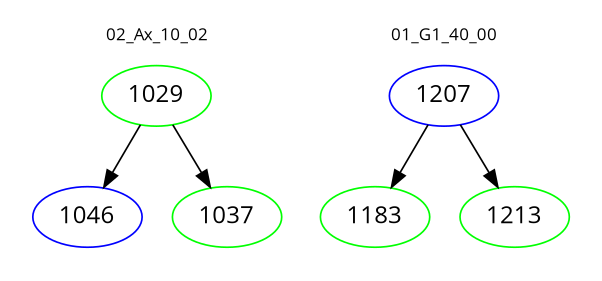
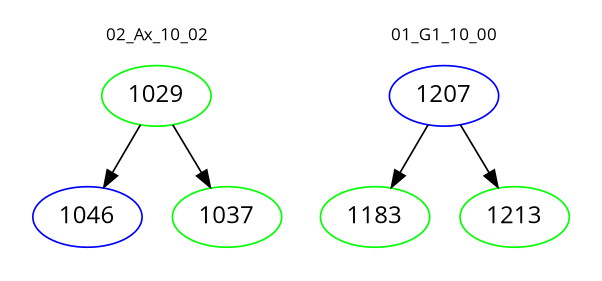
cluster "01_G1_40_00": label "01_G1_40_00" -> "01_G1_10_00"
